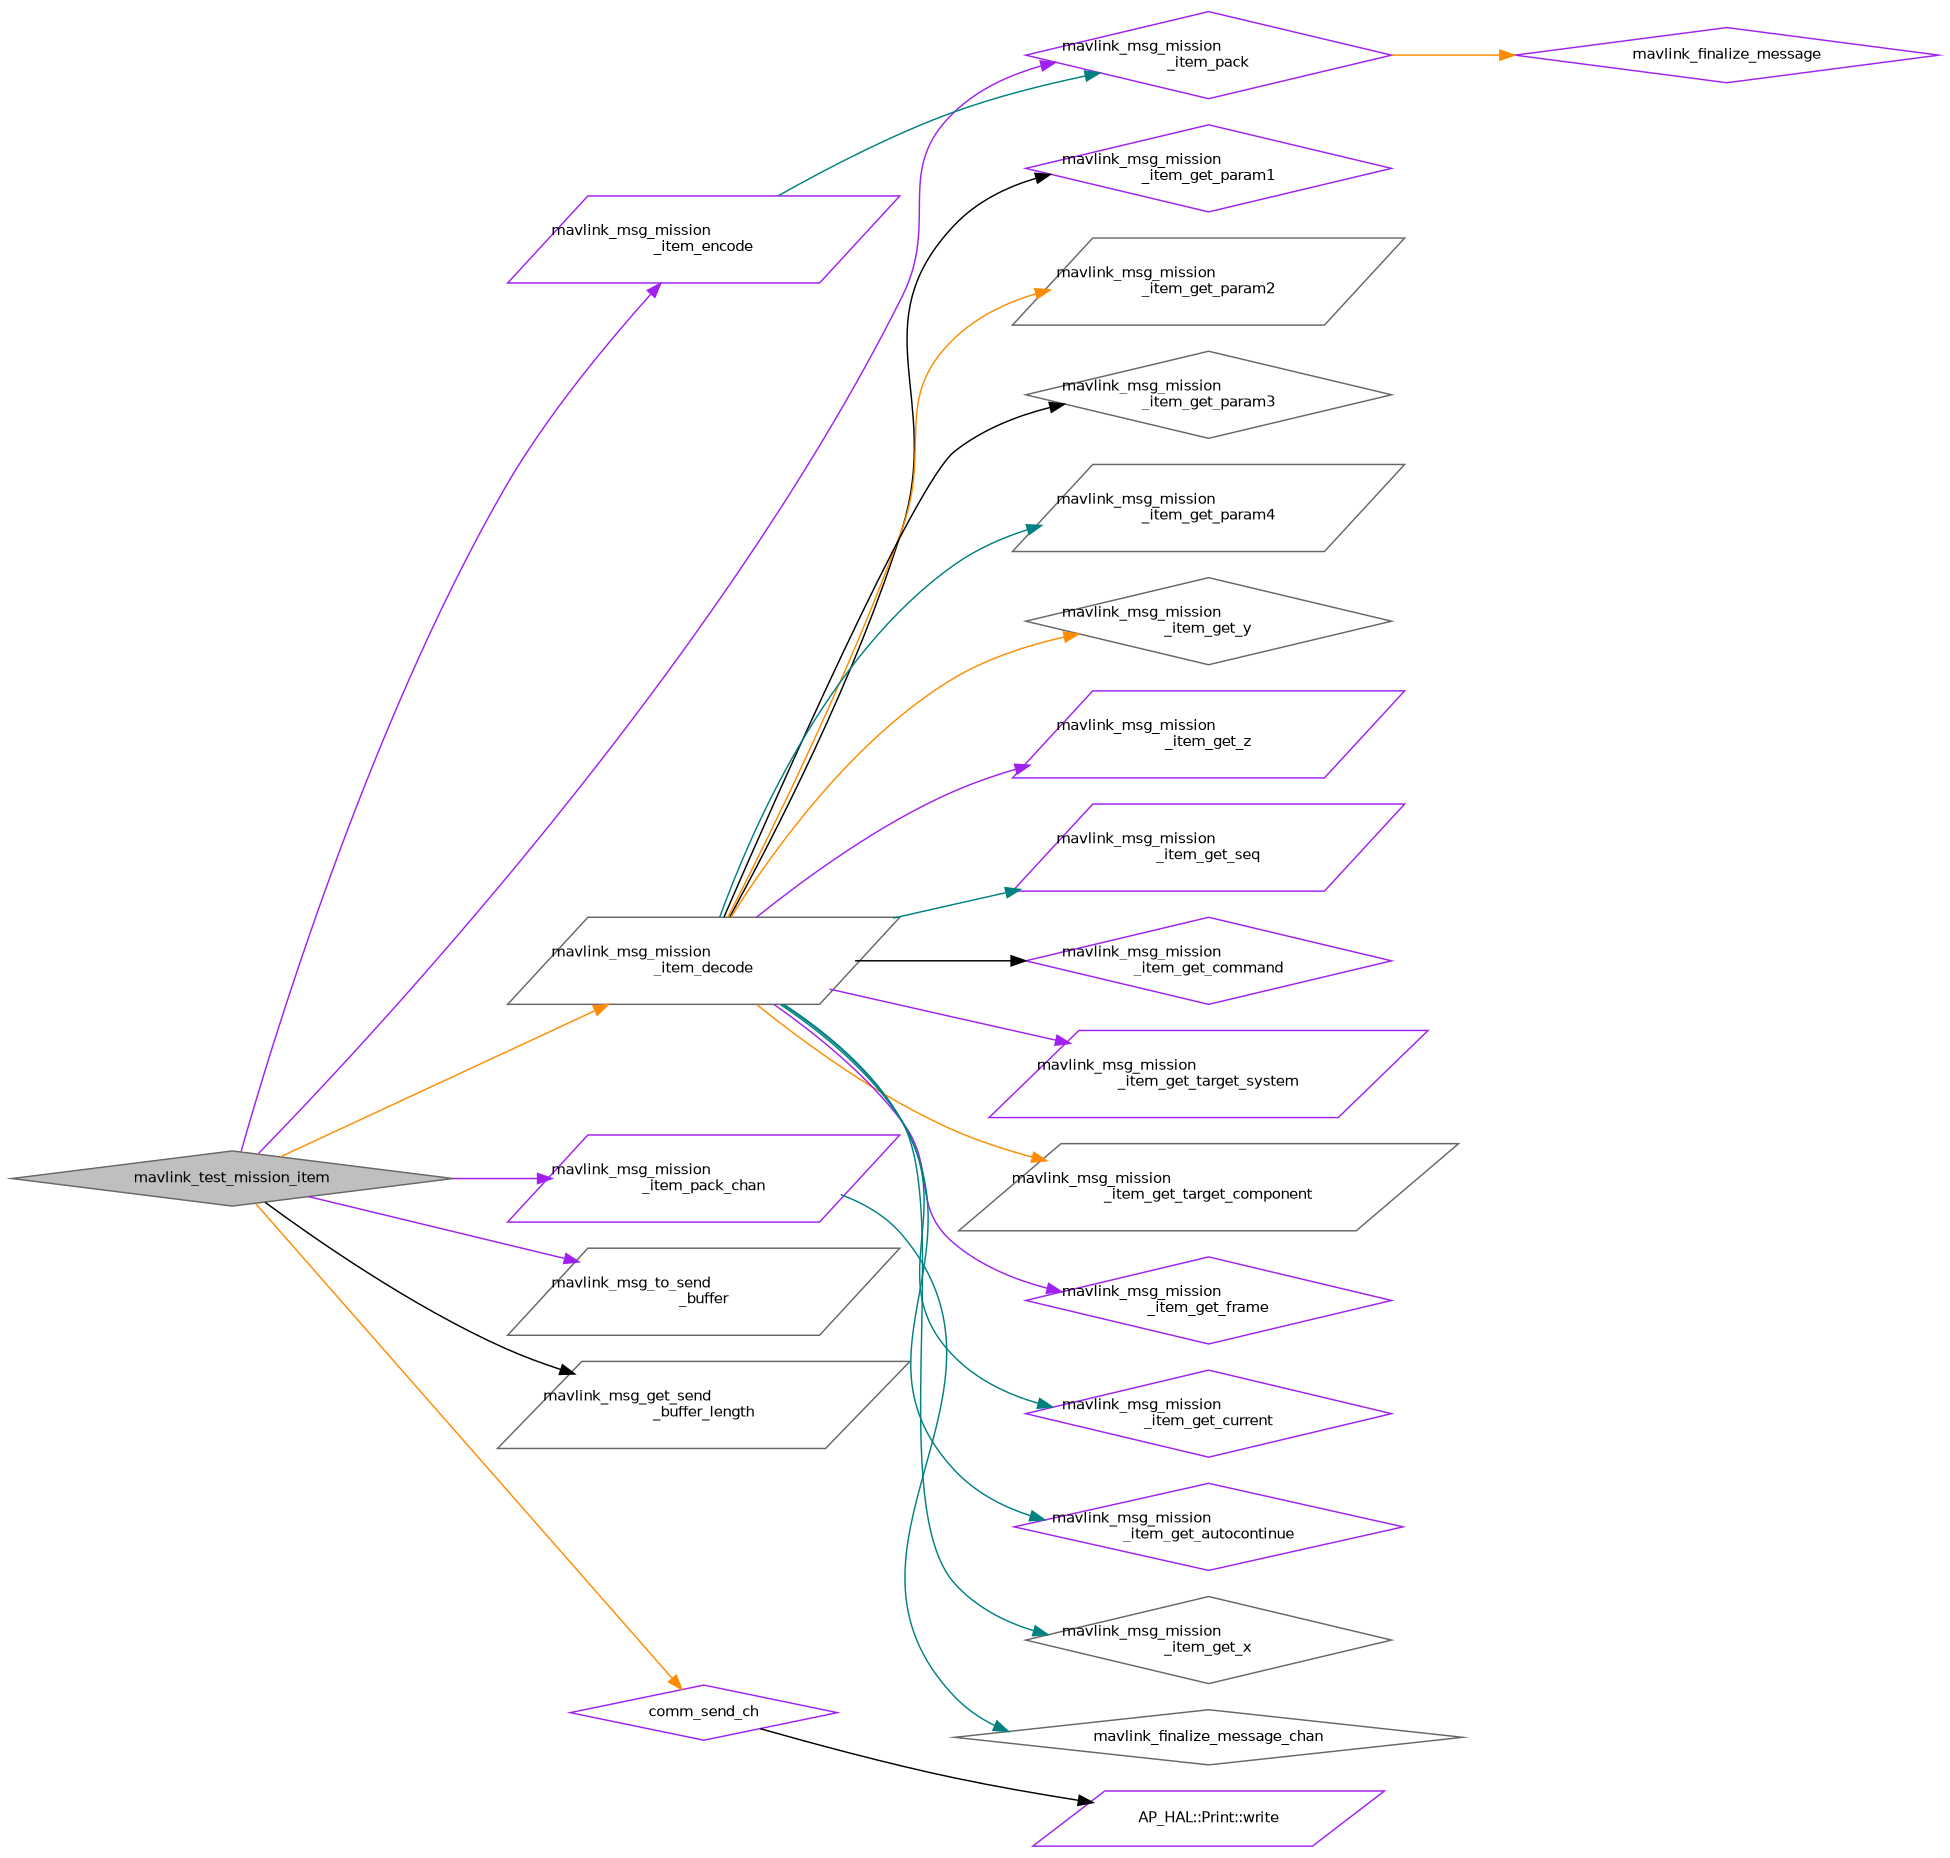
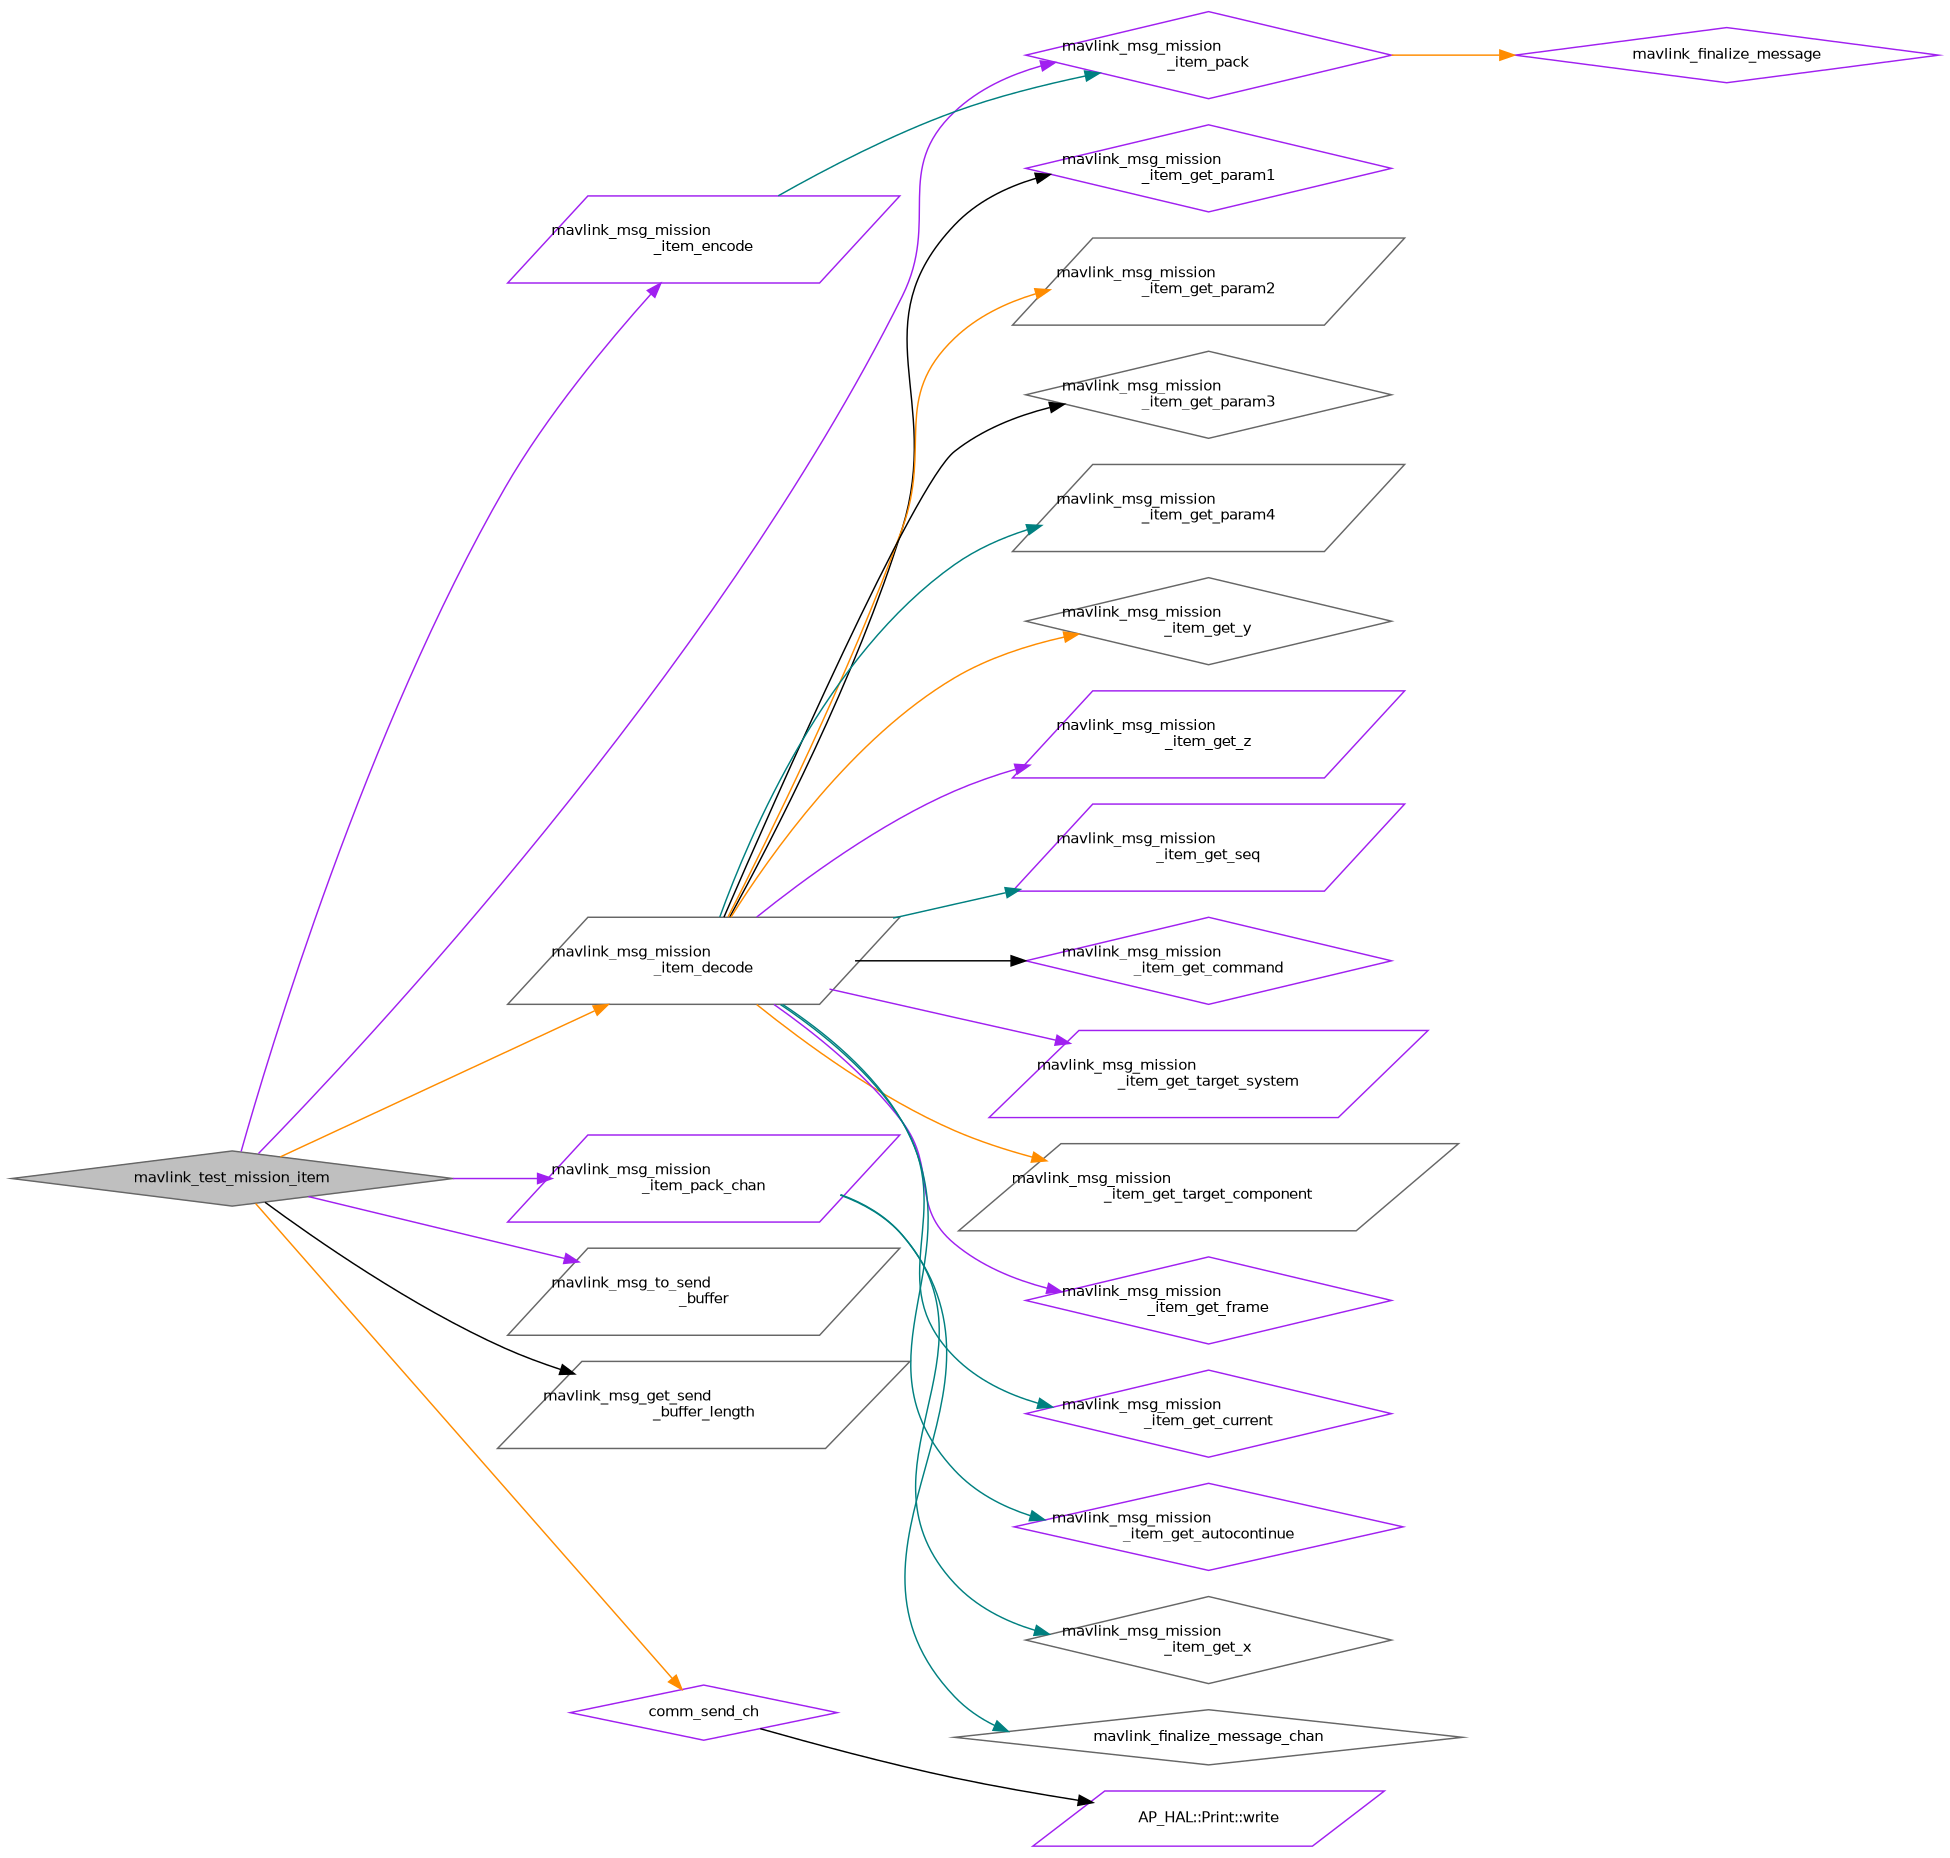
edge "mavlink_msg_mission _item_decode" -> "mavlink_msg_mission _item_get_x": now "mavlink_msg_mission _item_pack_chan" -> "mavlink_msg_mission _item_get_x"
